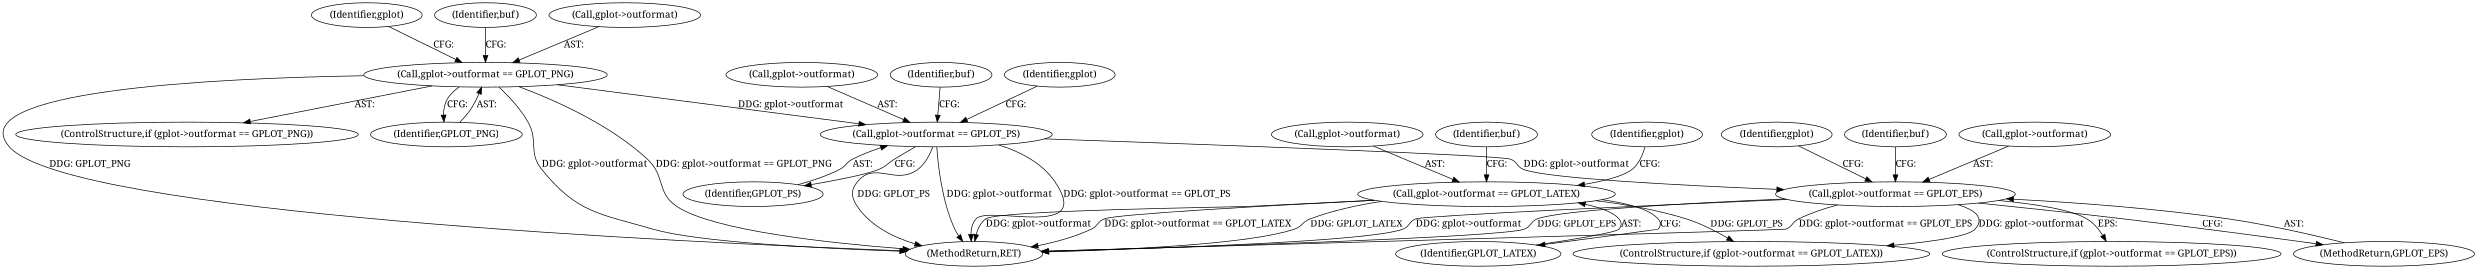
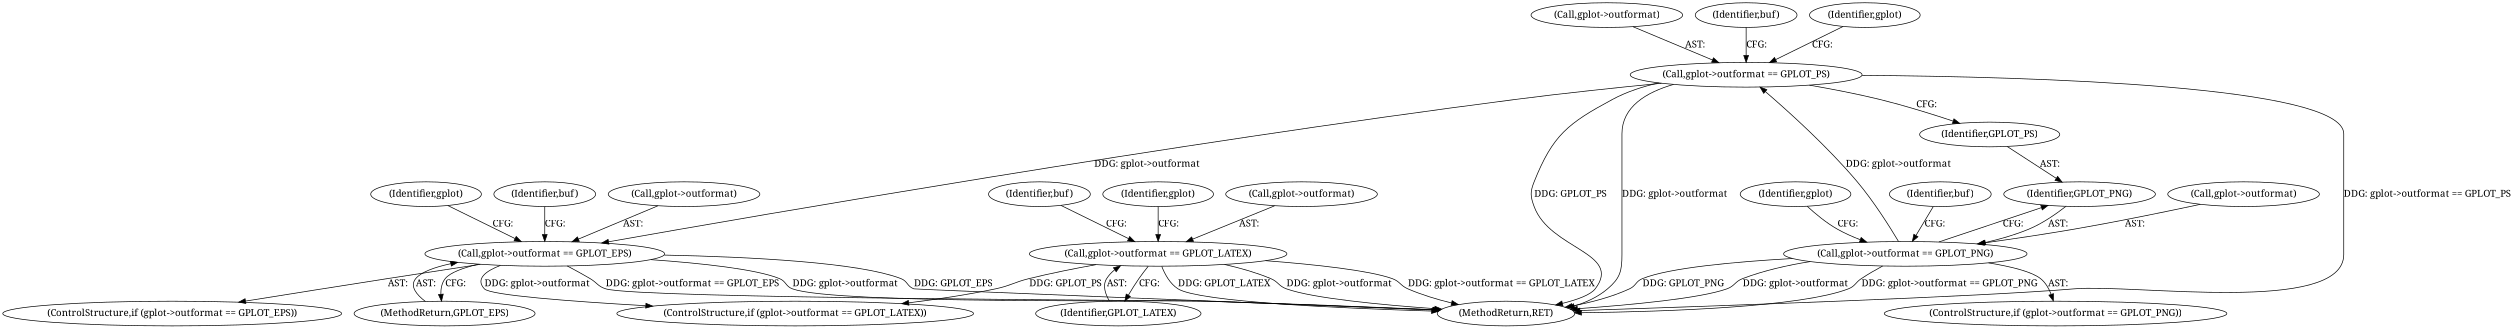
edge "(Identifier,GPLOT_PS)" -> "(Call,gplot->outformat == GPLOT_PS)": now "(Identifier,GPLOT_PS)" -> "(Identifier,GPLOT_PNG)"
edge "(Call,gplot->outformat == GPLOT_EPS)" -> "(ControlStructure,if (gplot->outformat == GPLOT_EPS))": label "EPS: " -> "AST: "
